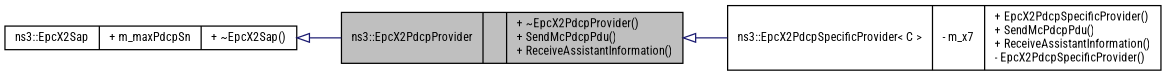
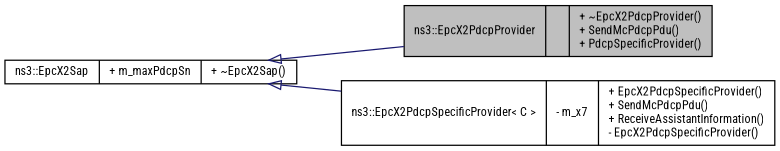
edge "ns3::EpcX2PdcpSpecificProvider< C >" -> "ns3::EpcX2PdcpProvider": now "ns3::EpcX2PdcpSpecificProvider< C >" -> "ns3::EpcX2Sap"
node "ns3::EpcX2PdcpProvider": text "+ ReceiveAssistantInformation()" -> "+ PdcpSpecificProvider()"
